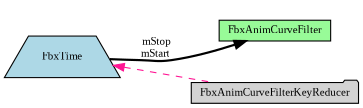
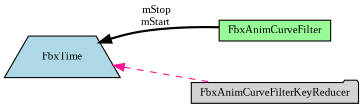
edge "FbxTime" -> "FbxAnimCurveFilter": reversed
